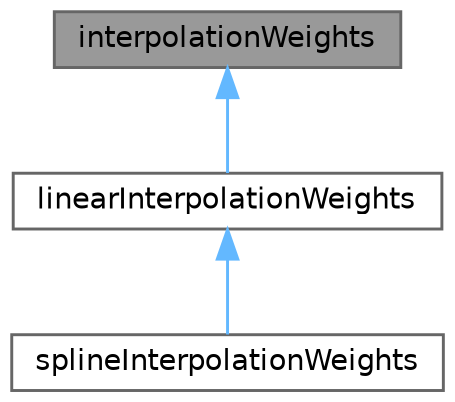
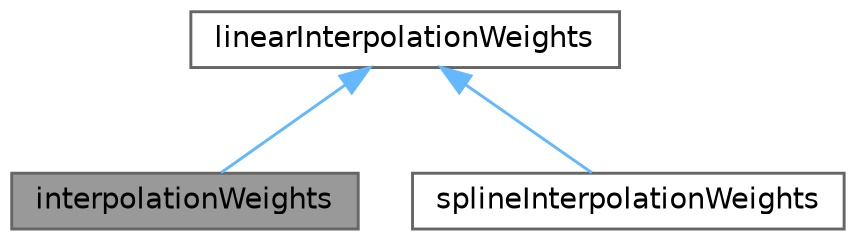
edge "linearInterpolationWeights" -> "interpolationWeights": reversed
